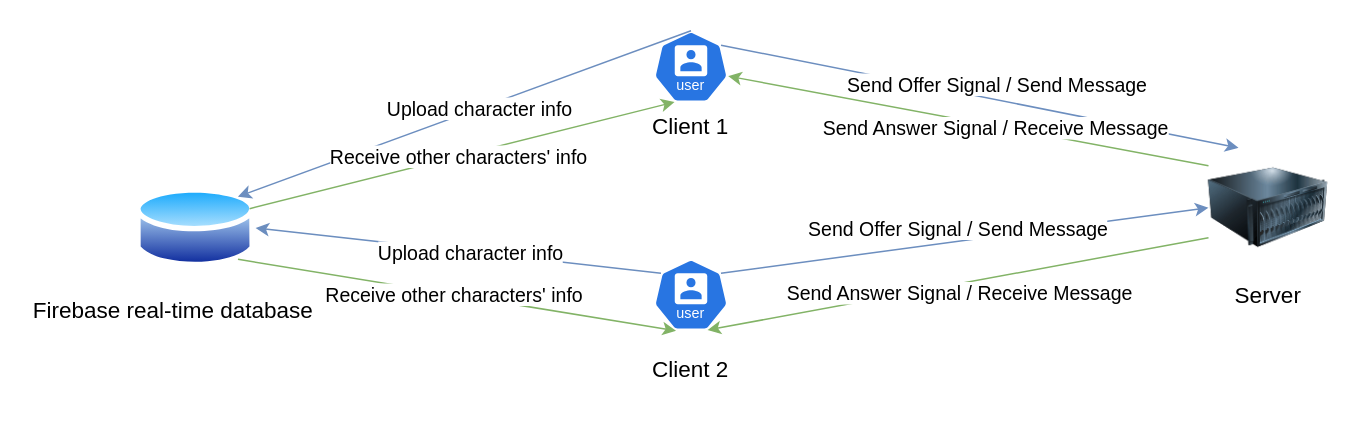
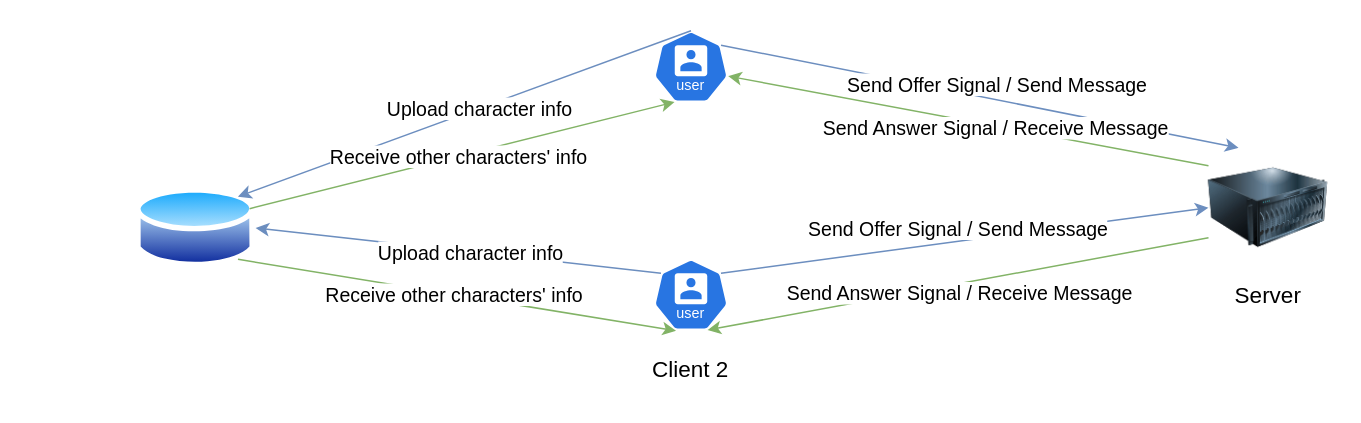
node "Client 1": removed
node "Firebase real-time database": removed
